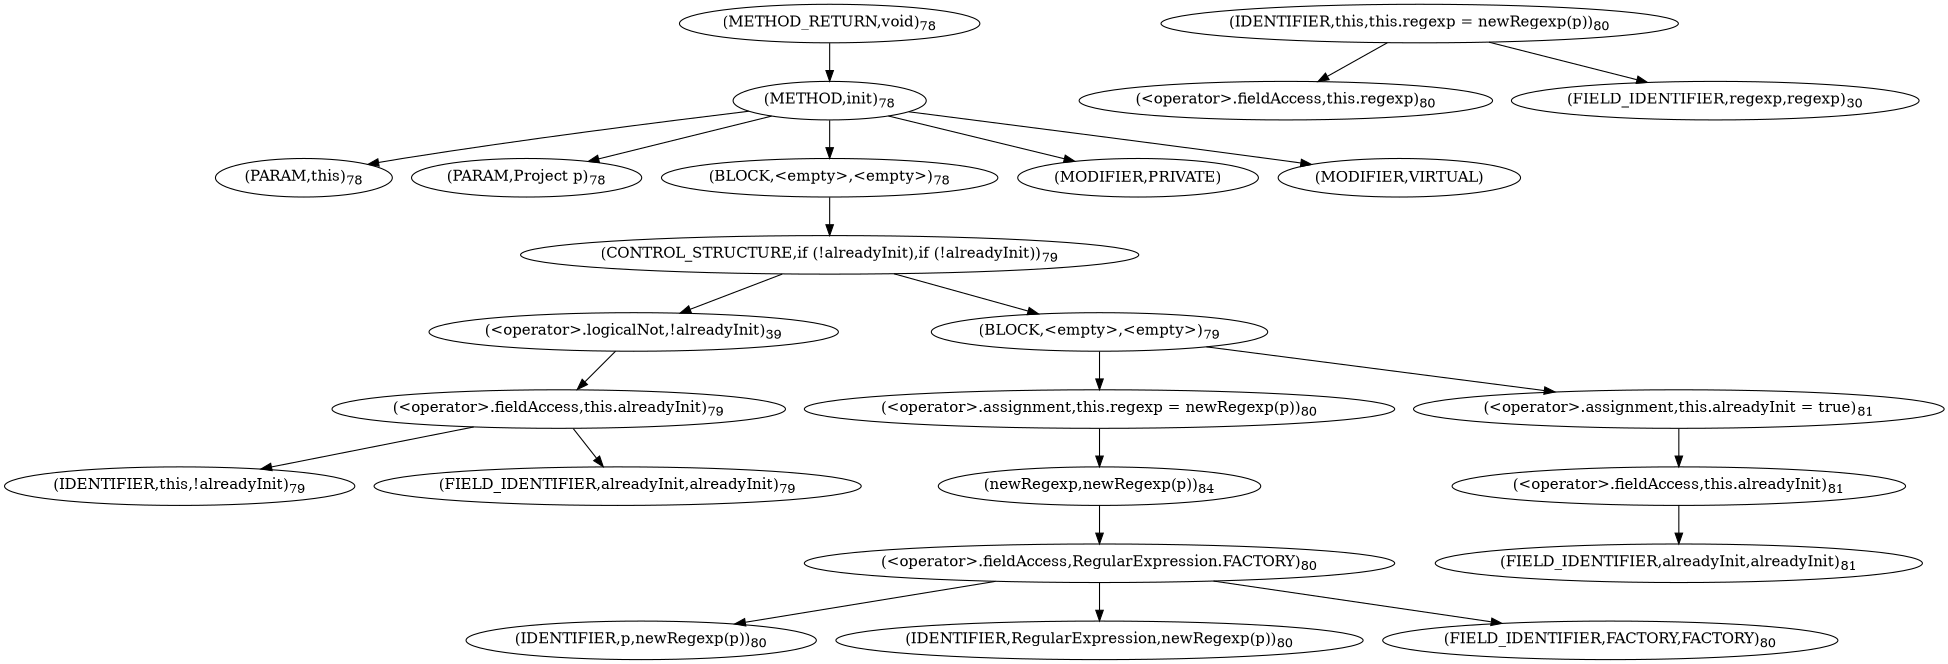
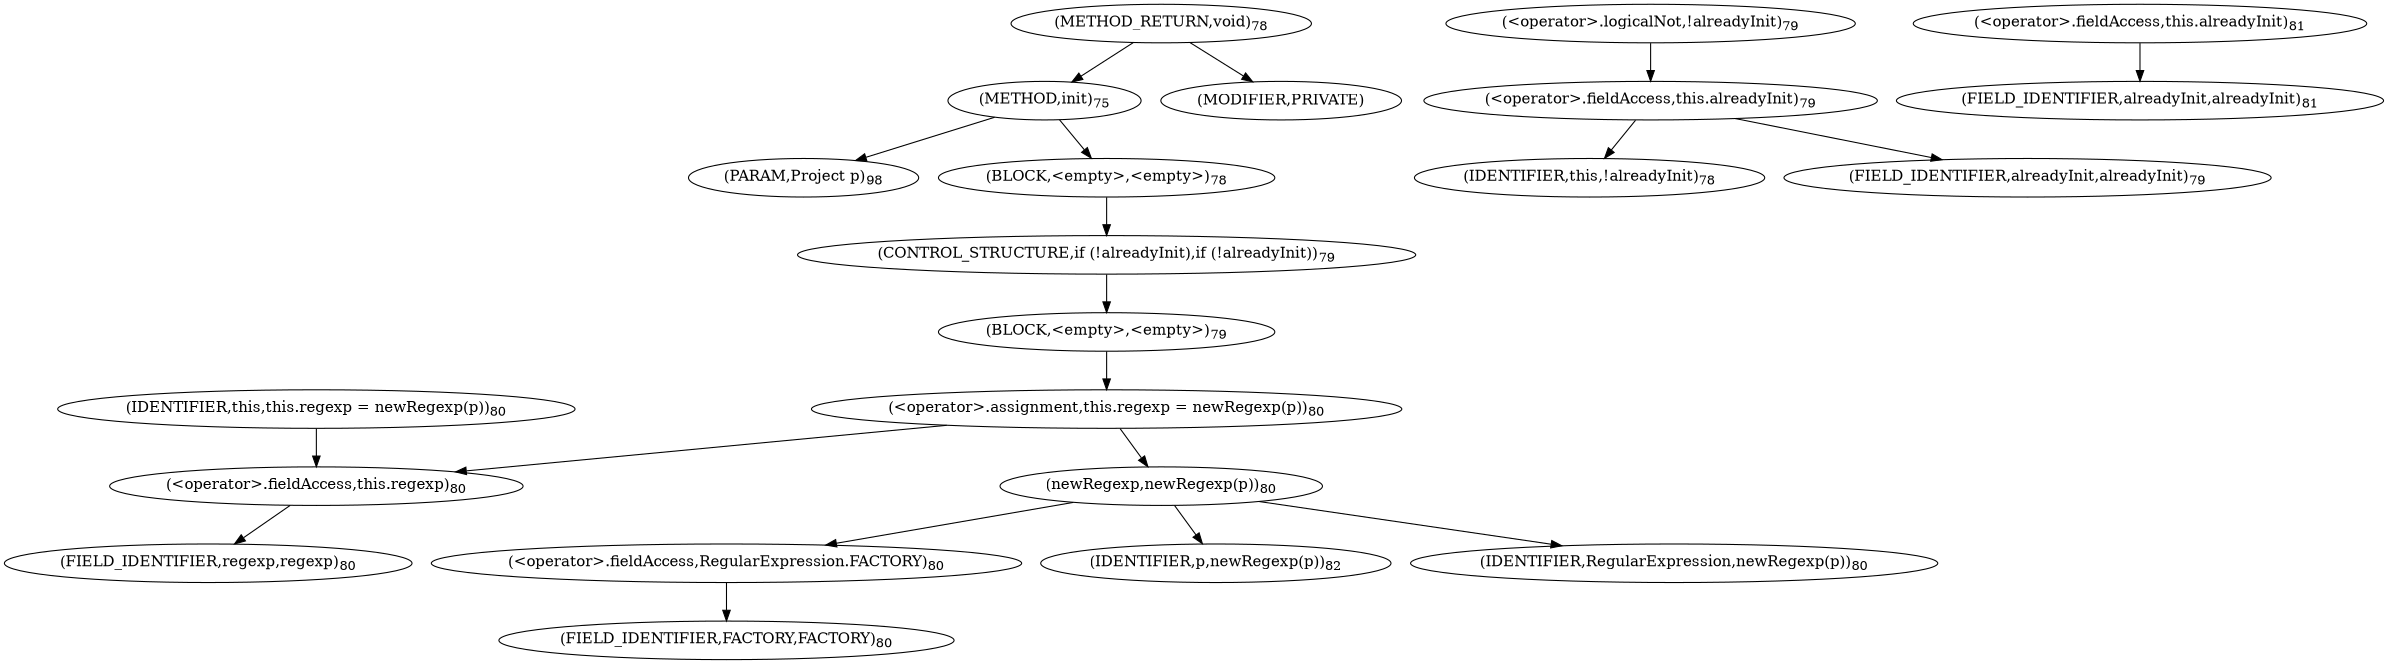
edge "(IDENTIFIER,this,this.regexp = newRegexp(p))" -> "(FIELD_IDENTIFIER,regexp,regexp)": now "(<operator>.fieldAccess,this.regexp)" -> "(FIELD_IDENTIFIER,regexp,regexp)"
node "(METHOD,init)": text "78" -> "75"
node "(FIELD_IDENTIFIER,regexp,regexp)": text "30" -> "80"
edge "(METHOD,init)" -> "(MODIFIER,PRIVATE)": now "(METHOD_RETURN,void)" -> "(MODIFIER,PRIVATE)"
node "(PARAM,Project p)": text "78" -> "98"
node "(PARAM,this)": removed
node "(MODIFIER,VIRTUAL)": removed
edge "(CONTROL_STRUCTURE,if (!alreadyInit),if (!alreadyInit))" -> "(<operator>.logicalNot,!alreadyInit)": removed
node "(<operator>.logicalNot,!alreadyInit)": text "39" -> "79"
node "(<operator>.assignment,this.alreadyInit = true)": removed
edge "(<operator>.assignment,this.regexp = newRegexp(p))" -> "(<operator>.fieldAccess,this.regexp)": added
node "(IDENTIFIER,this,!alreadyInit)": text "79" -> "78"
node "(newRegexp,newRegexp(p))": text "84" -> "80"
edge "(<operator>.fieldAccess,RegularExpression.FACTORY)" -> "(IDENTIFIER,RegularExpression,newRegexp(p))": now "(newRegexp,newRegexp(p))" -> "(IDENTIFIER,RegularExpression,newRegexp(p))"
edge "(<operator>.fieldAccess,RegularExpression.FACTORY)" -> "(IDENTIFIER,p,newRegexp(p))": now "(newRegexp,newRegexp(p))" -> "(IDENTIFIER,p,newRegexp(p))"
node "(IDENTIFIER,p,newRegexp(p))": text "80" -> "82"
